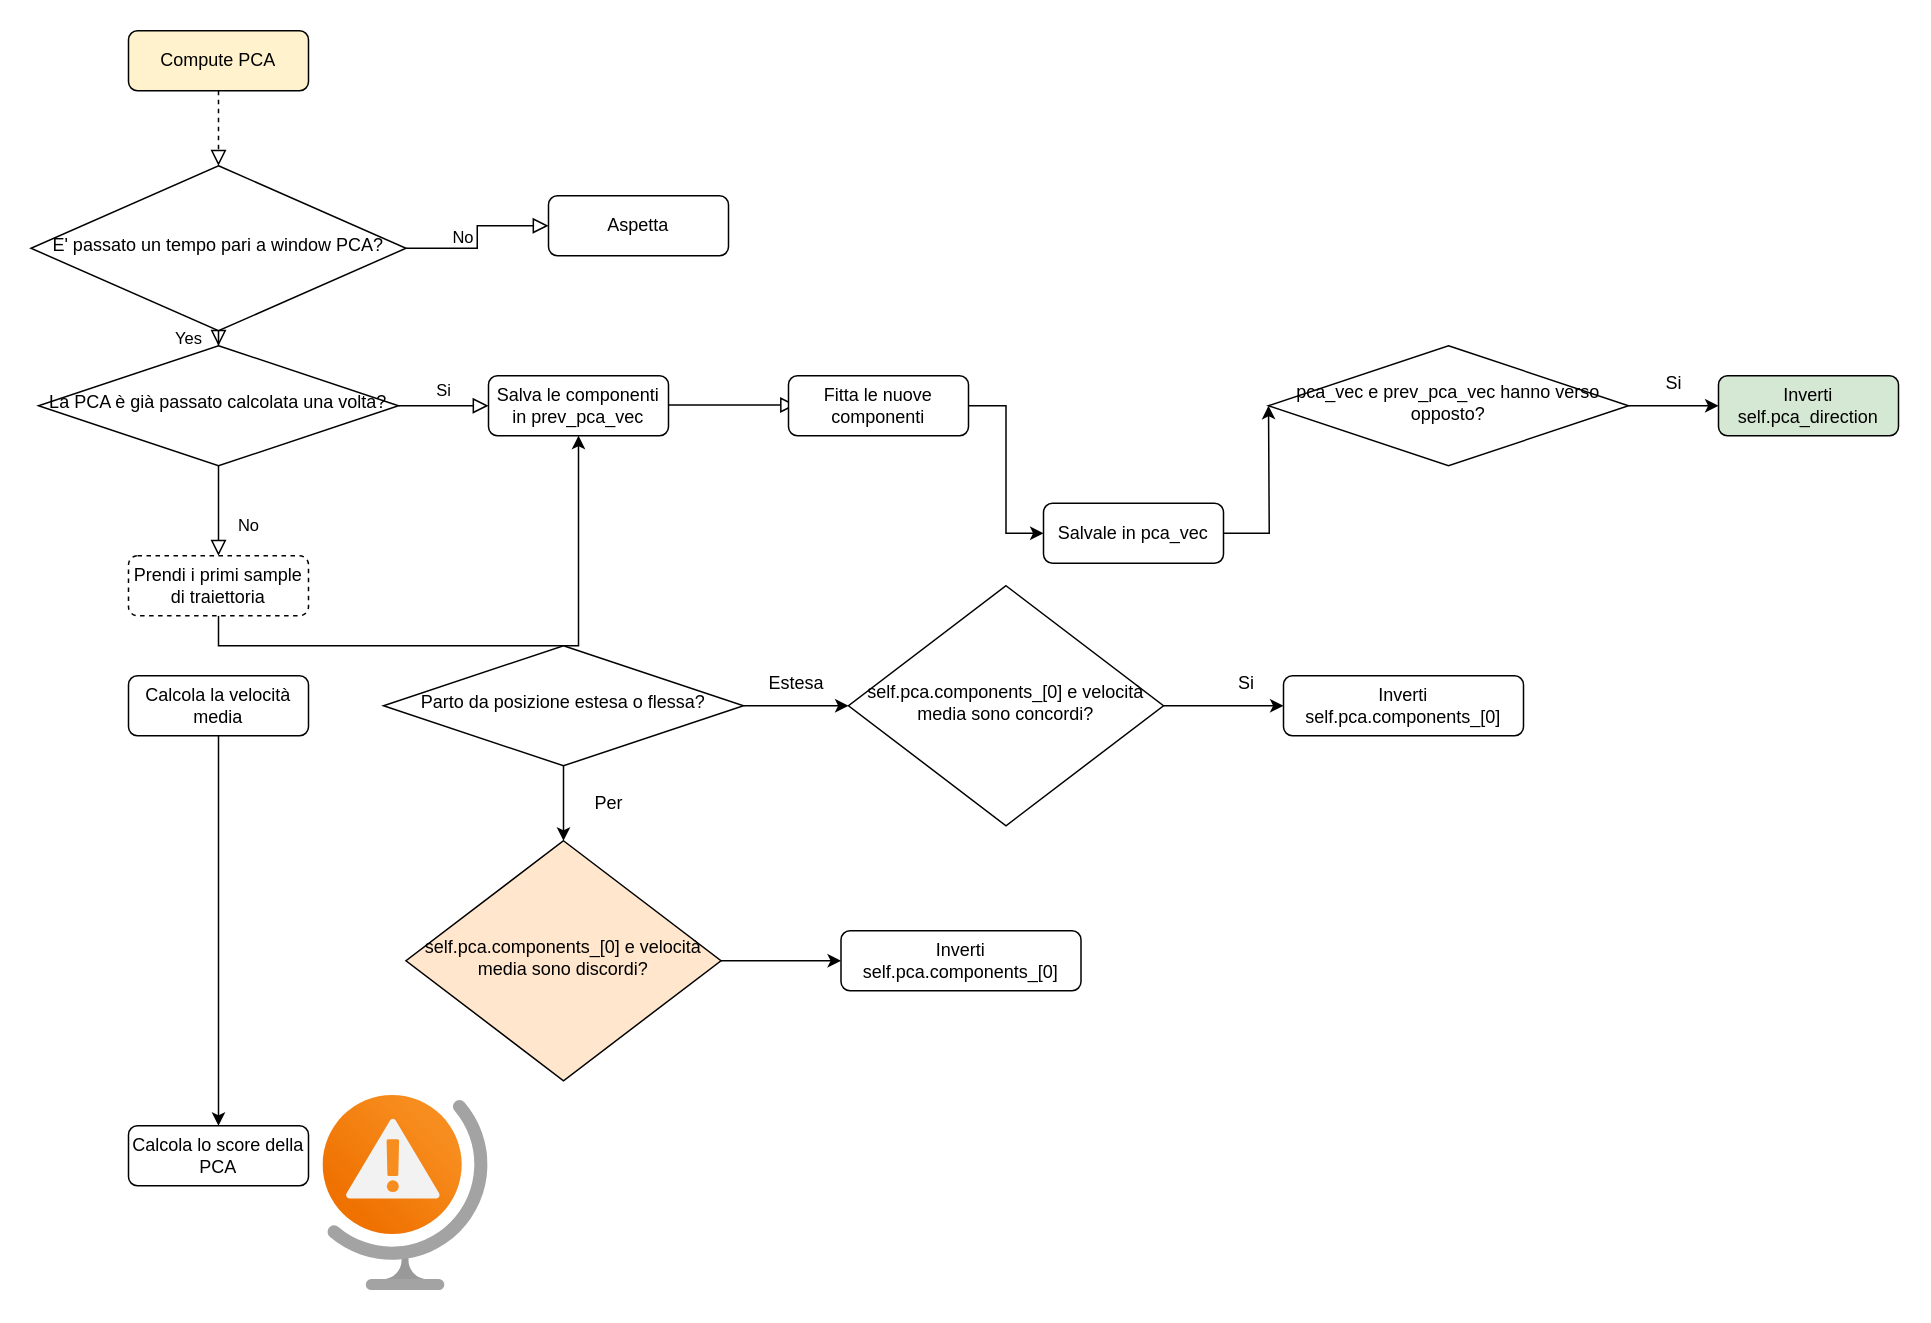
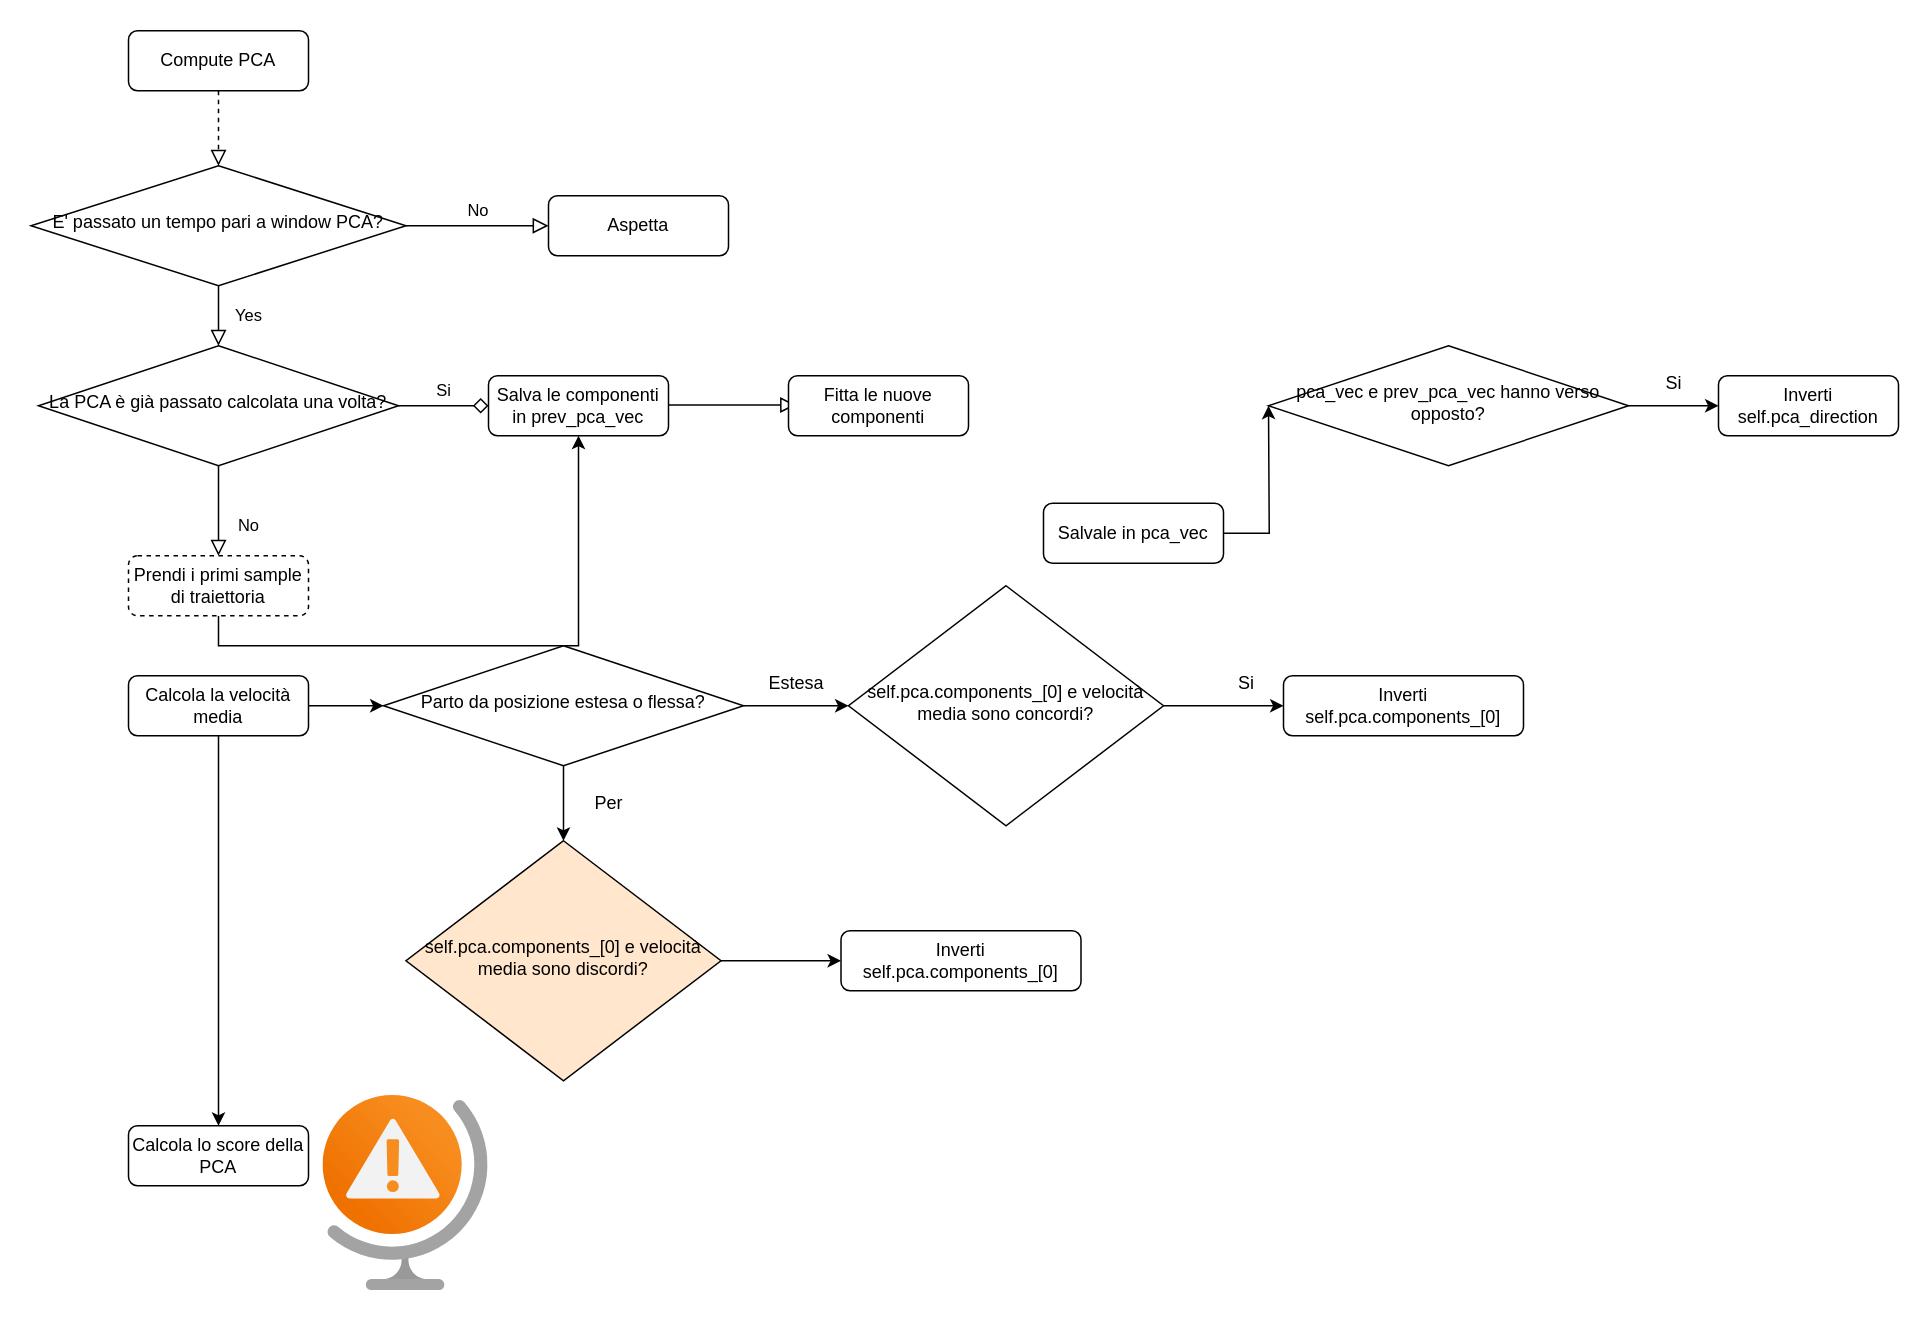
node "Compute PCA": fillcolor #fff2cc -> #ffffff
node "E' passato un tempo pari a window PCA?": size 375x165 -> 375x120
edge "La PCA è già passato calcolata una volta?" -> "Salva le componenti in prev_pca_vec": arrowhead block -> diamond
node "Inverti self.pca_direction": fillcolor #d5e8d4 -> #ffffff
edge "Fitta le nuove componenti" -> "Salvale in pca_vec": removed
edge "Calcola la velocità media" -> "Parto da posizione estesa o flessa?": added
